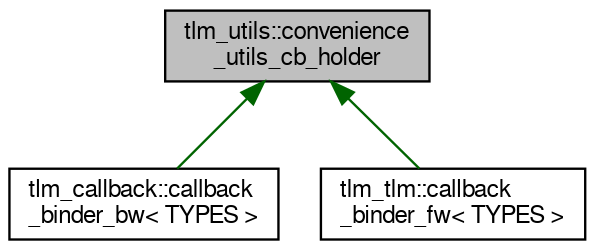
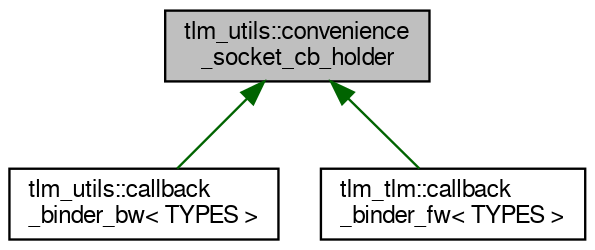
node "tlm_utils::convenience _utils_cb_holder": label "tlm_utils::convenience _utils_cb_holder" -> "tlm_utils::convenience _socket_cb_holder"
node "tlm_callback::callback _binder_bw< TYPES >": label "tlm_callback::callback _binder_bw< TYPES >" -> "tlm_utils::callback _binder_bw< TYPES >"
